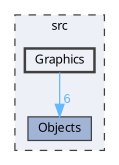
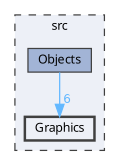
edge "Graphics" -> "Objects": reversed
